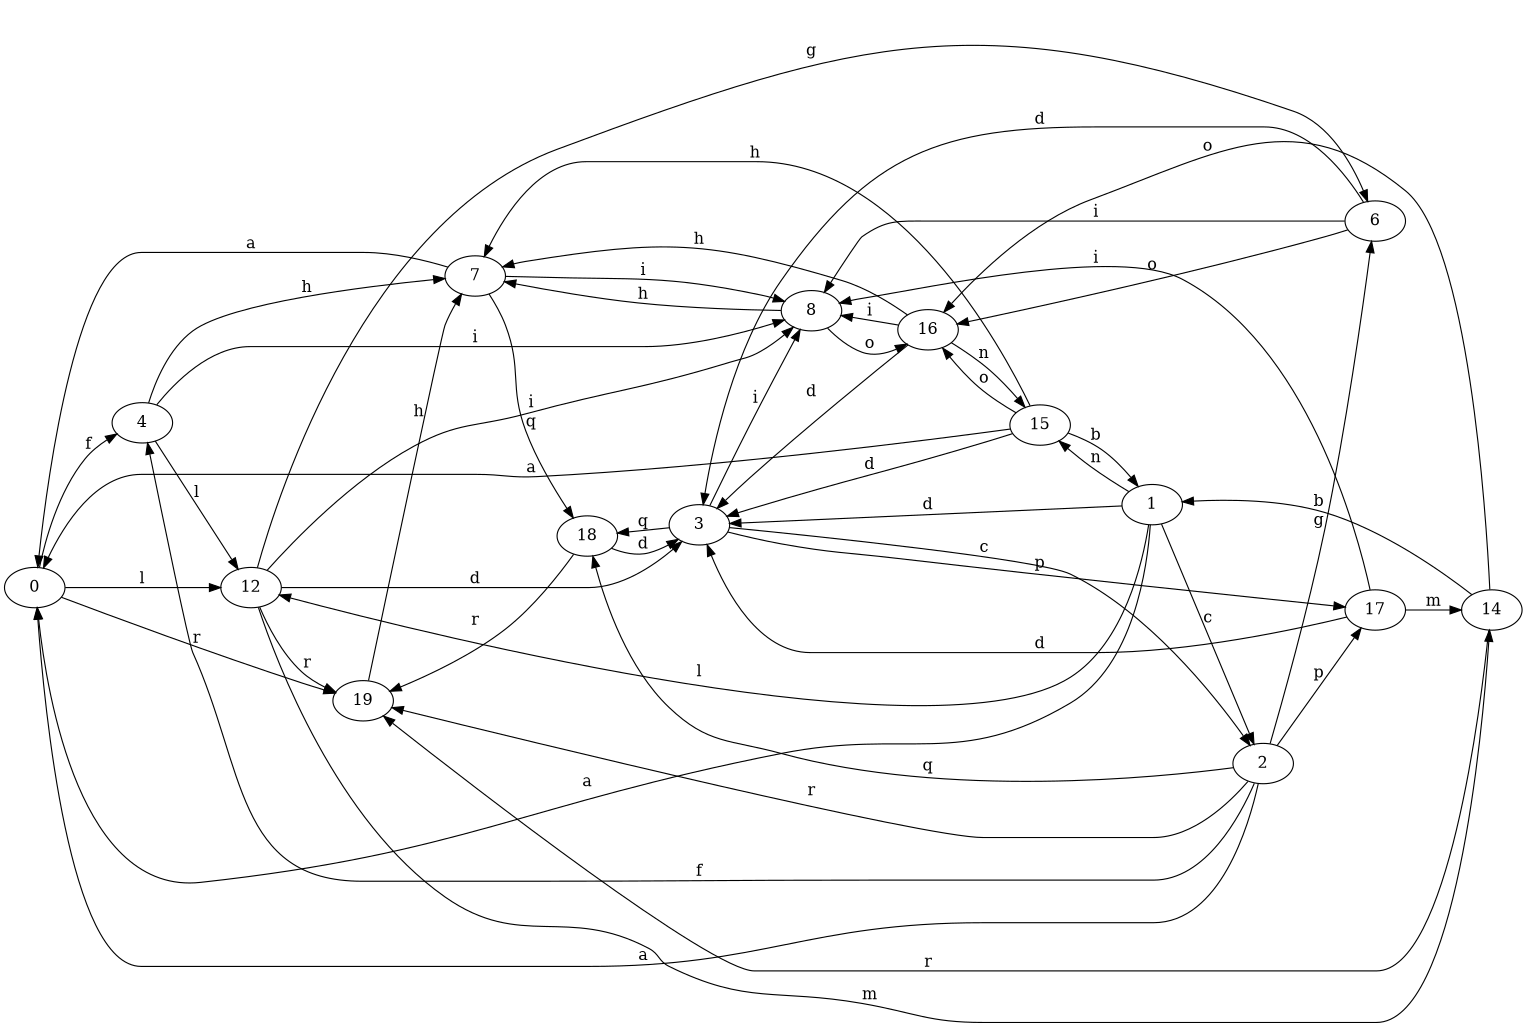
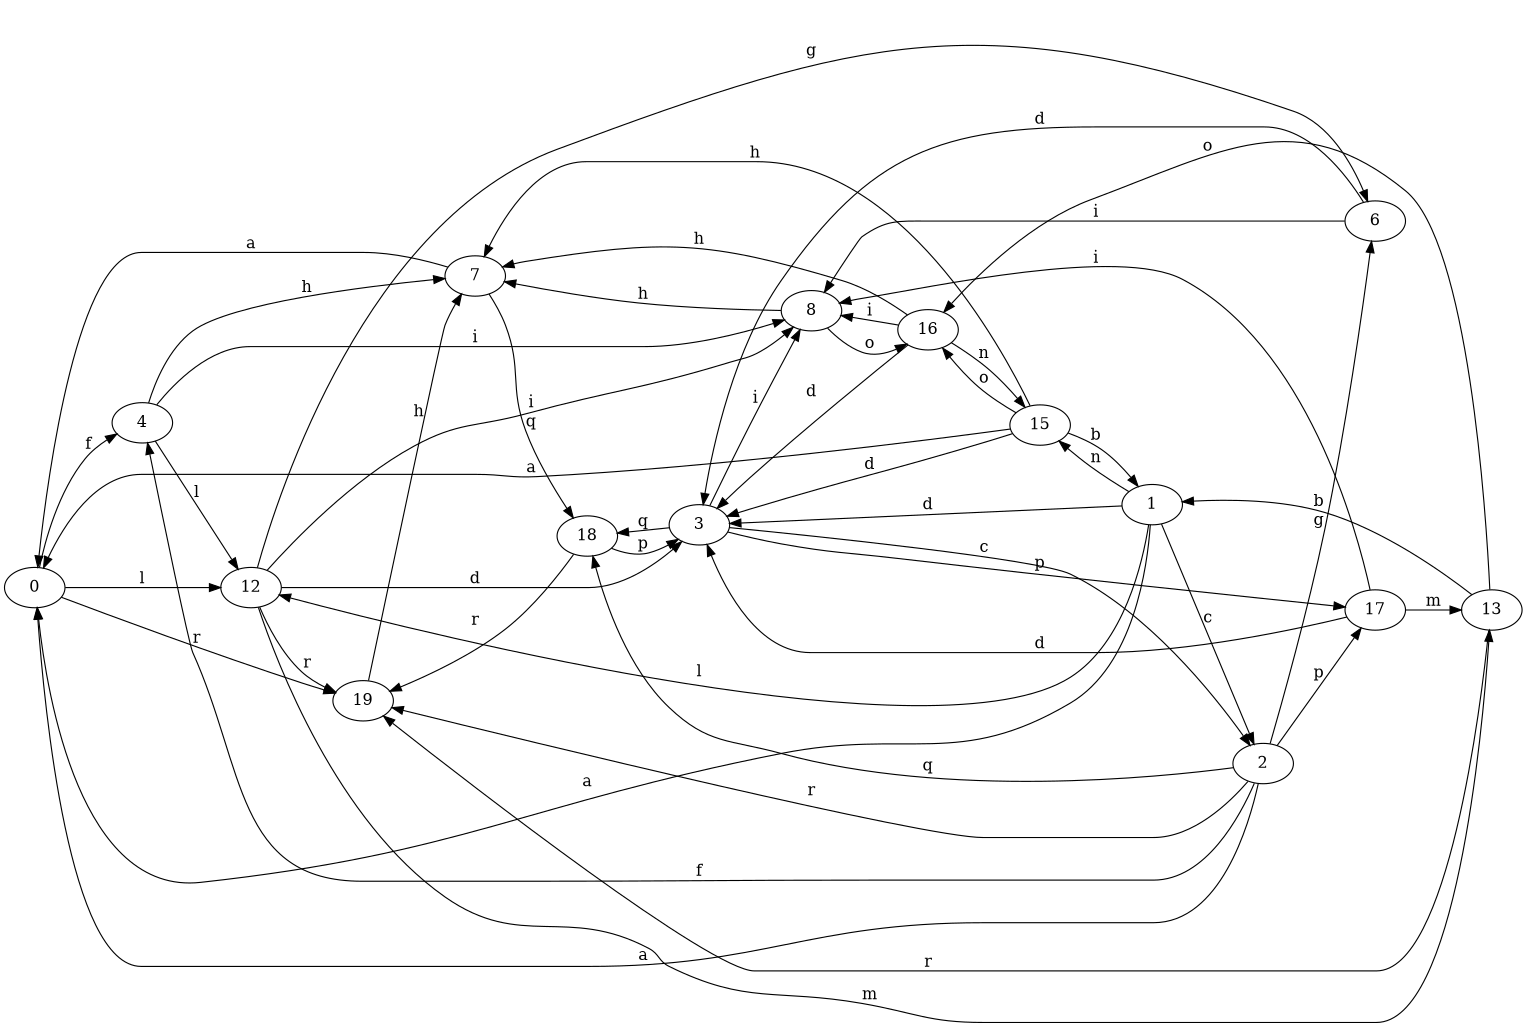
edge "7" -> "8": removed, label "i"
edge "6" -> "16": removed, label "o"
edge "18" -> "3": label "d" -> "p"
node "14": label "14" -> "13"
